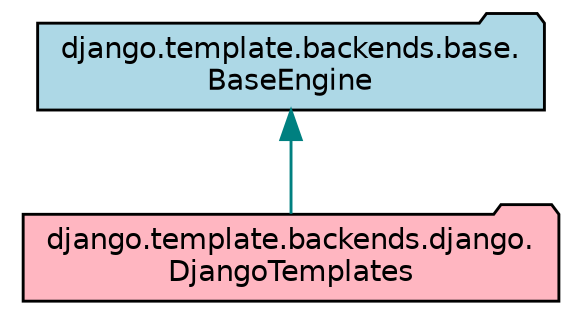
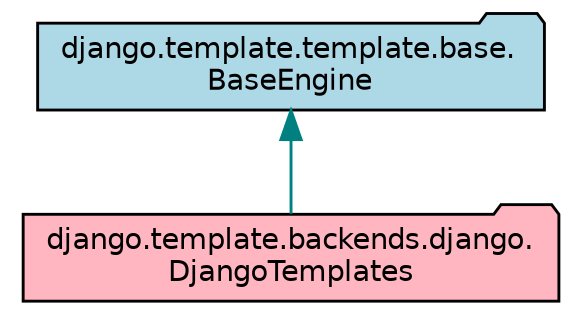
node "django.template.backends.base. BaseEngine": label "django.template.backends.base. BaseEngine" -> "django.template.template.base. BaseEngine"
